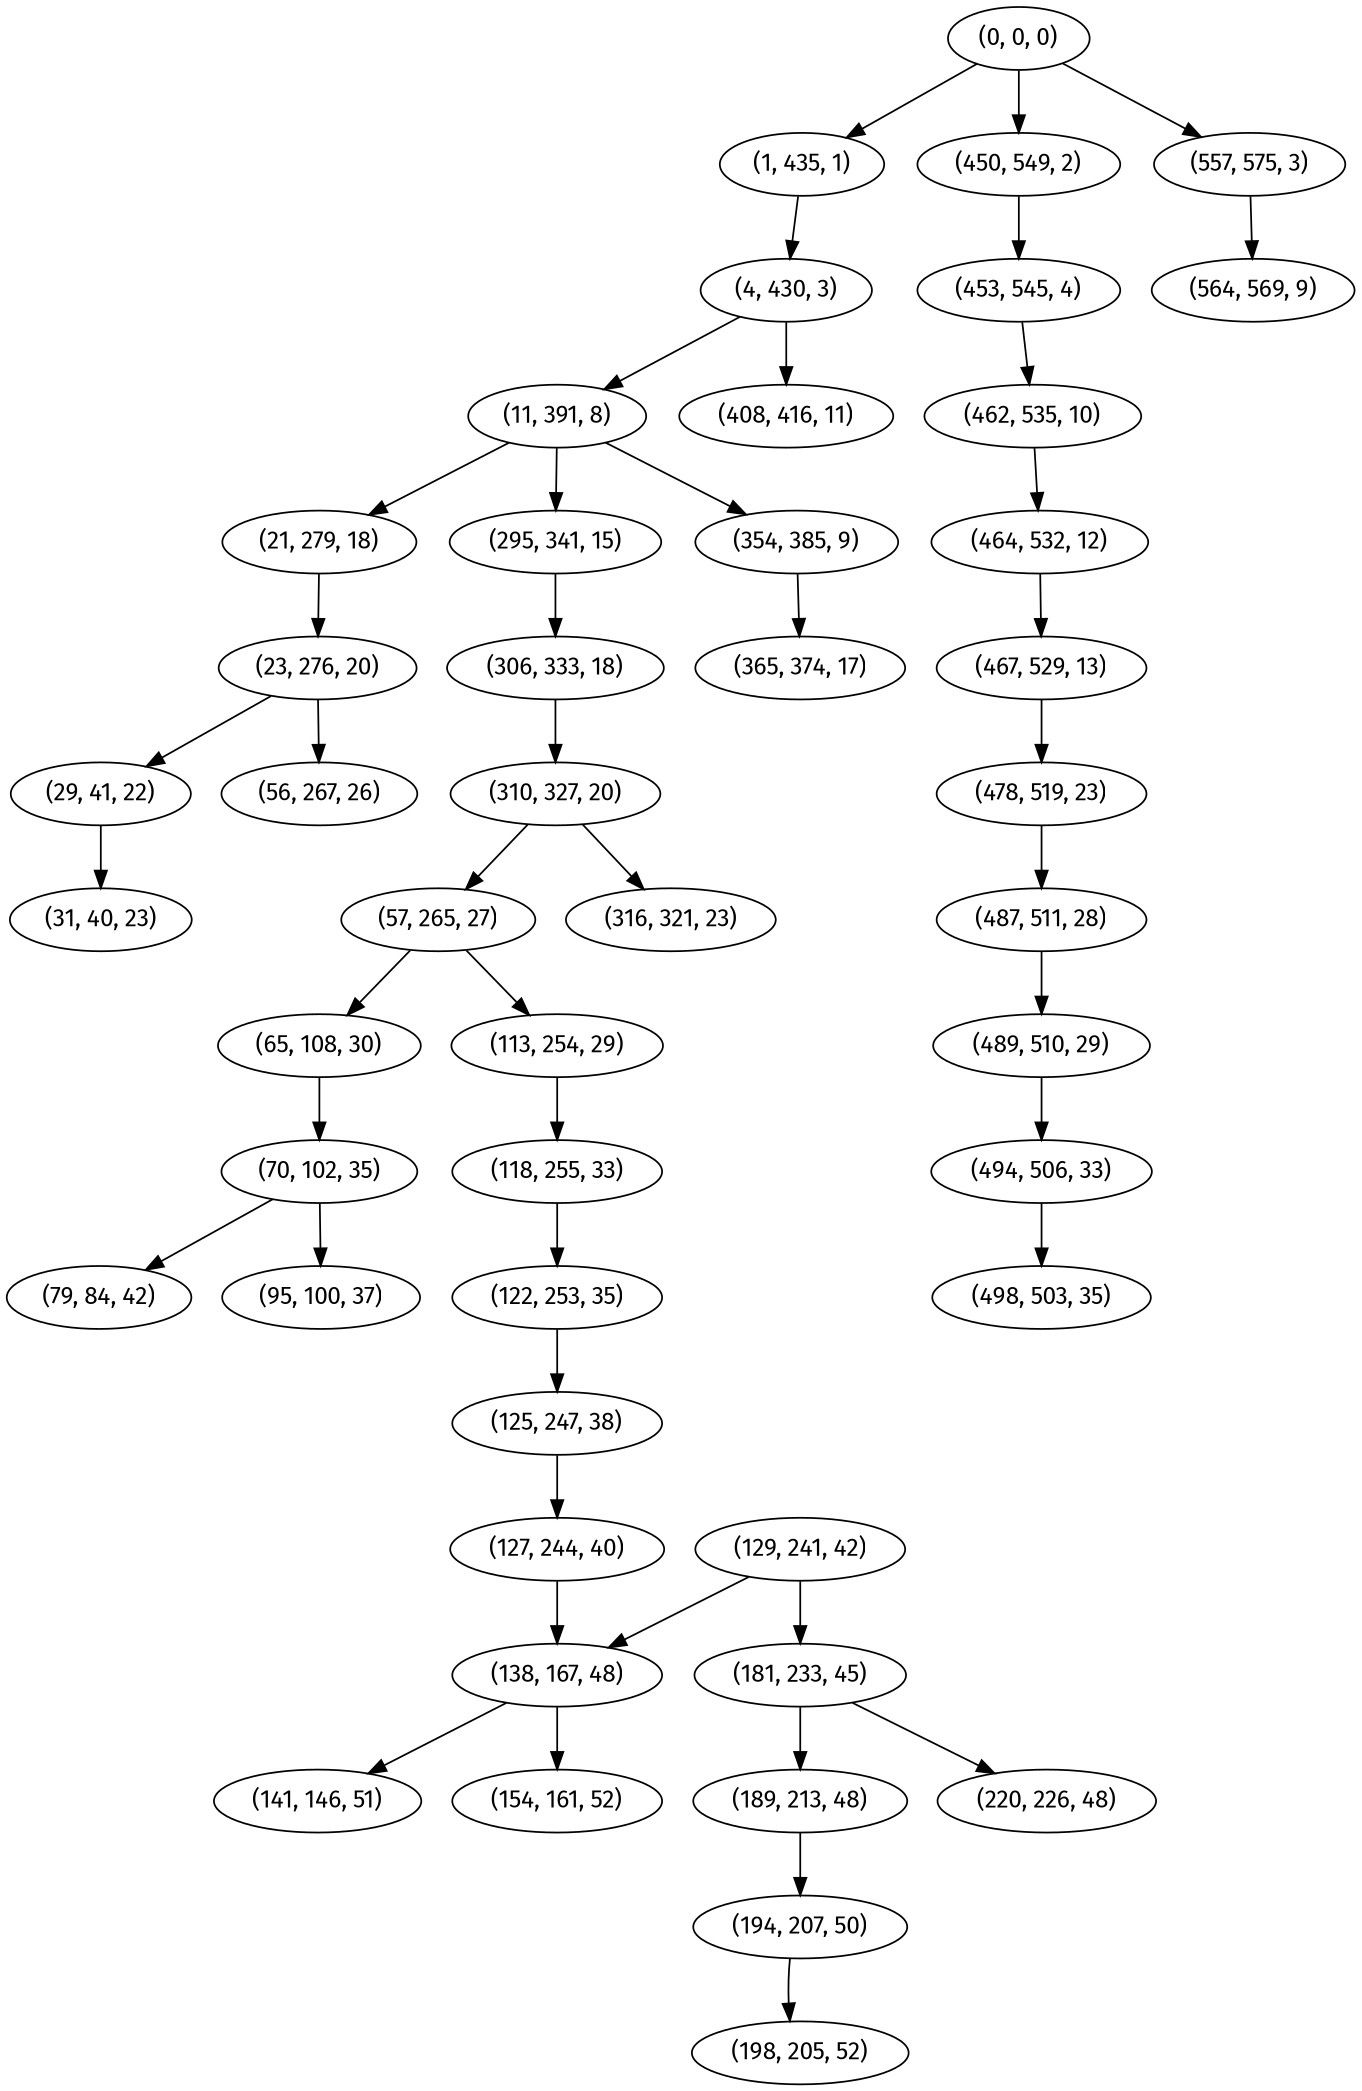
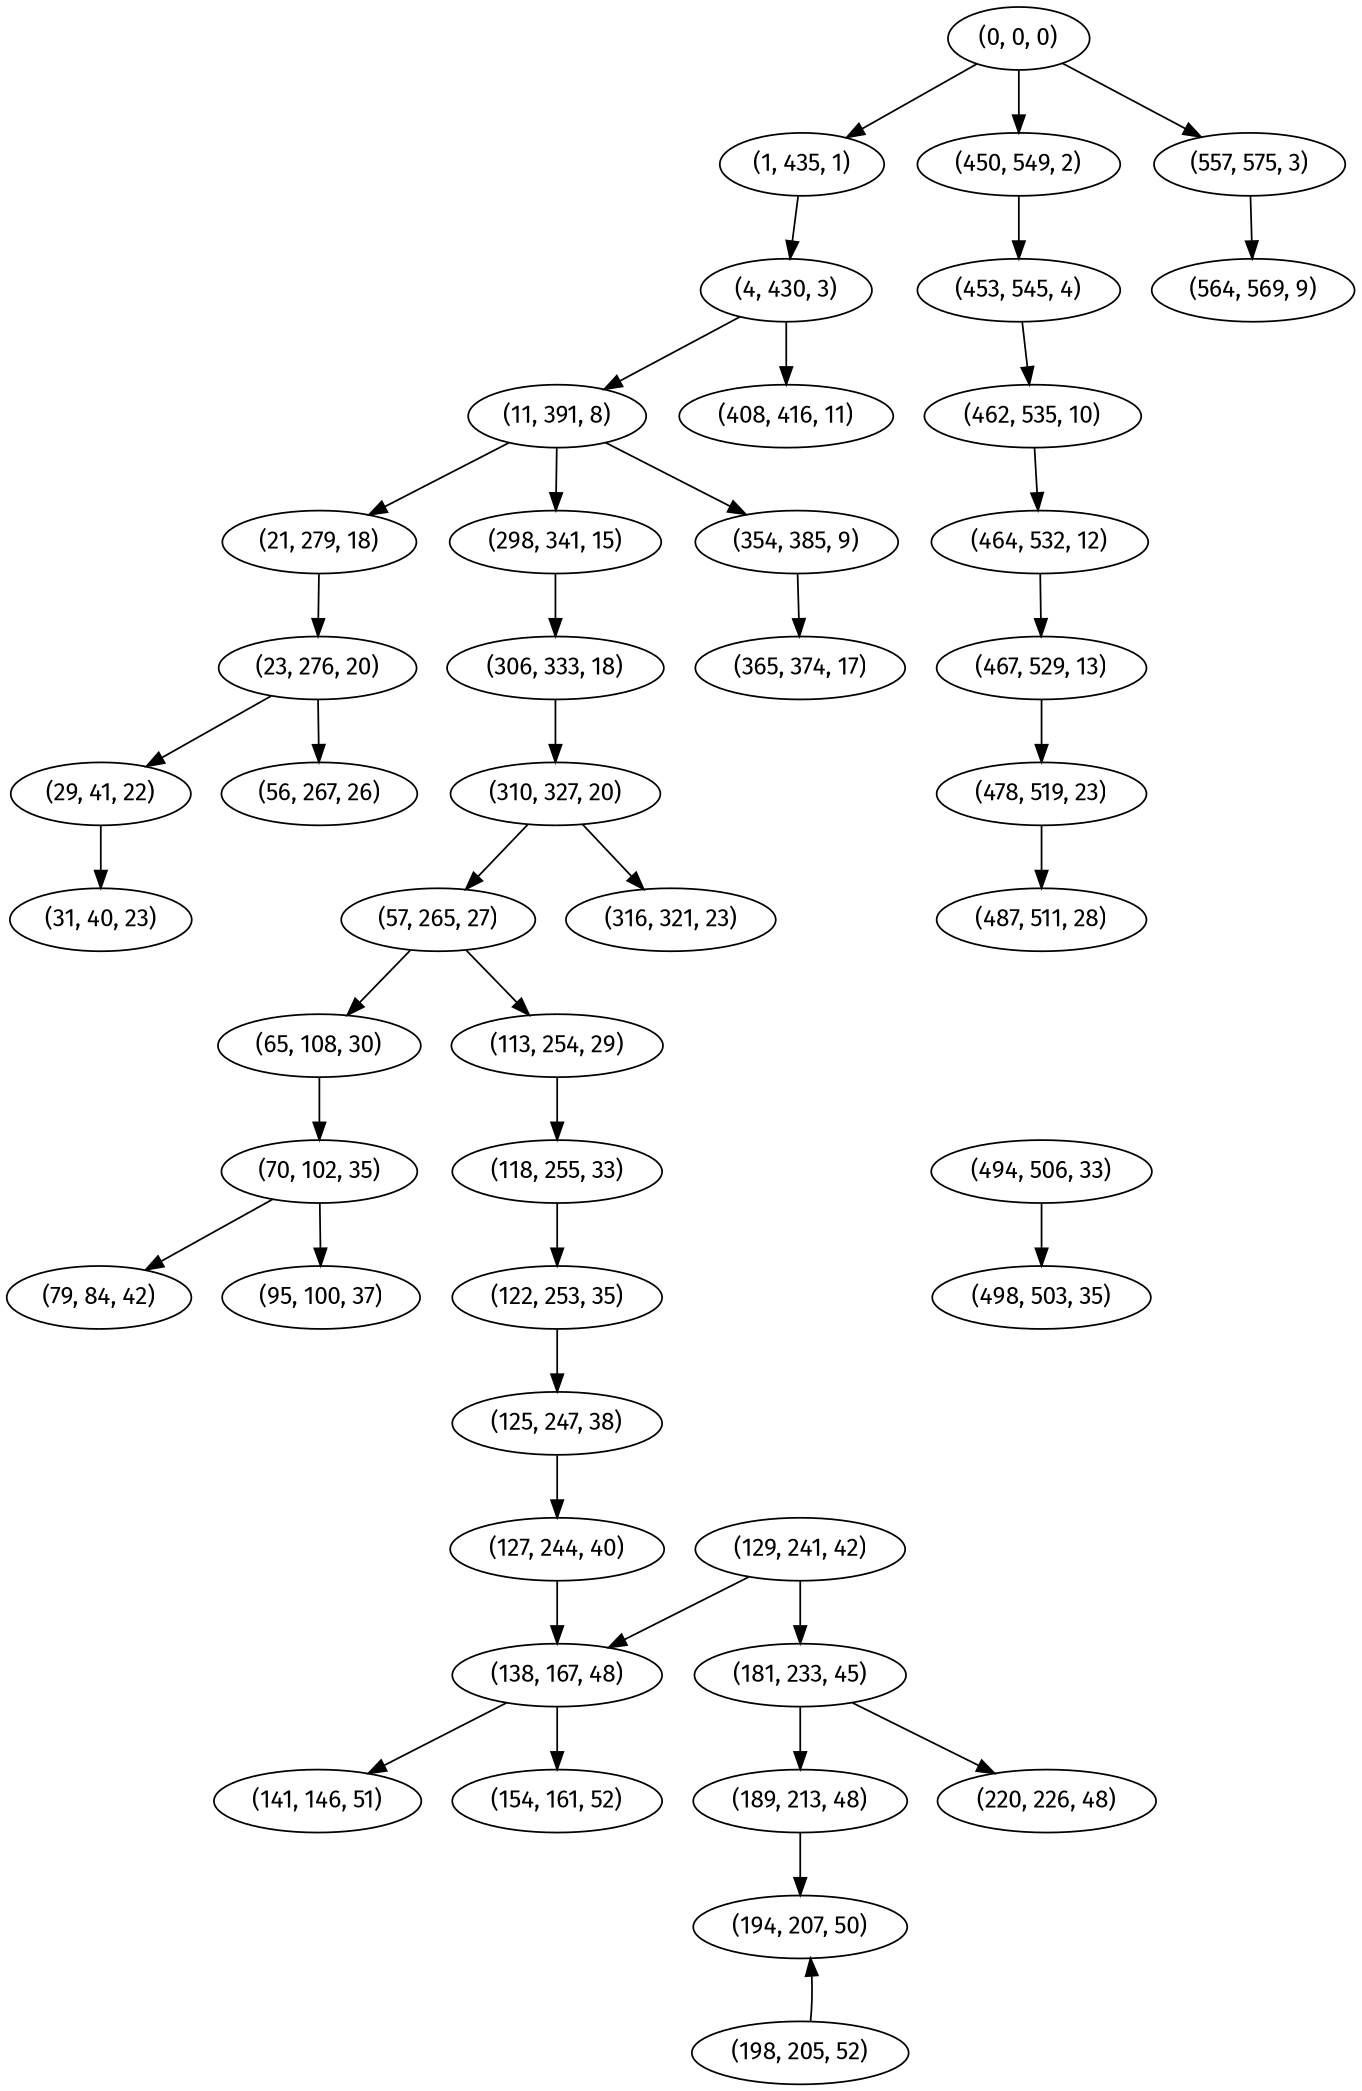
node "(295, 341, 15)": label "(295, 341, 15)" -> "(298, 341, 15)"
node "(489, 510, 29)": removed
edge "(194, 207, 50)" -> "(198, 205, 52)": reversed
